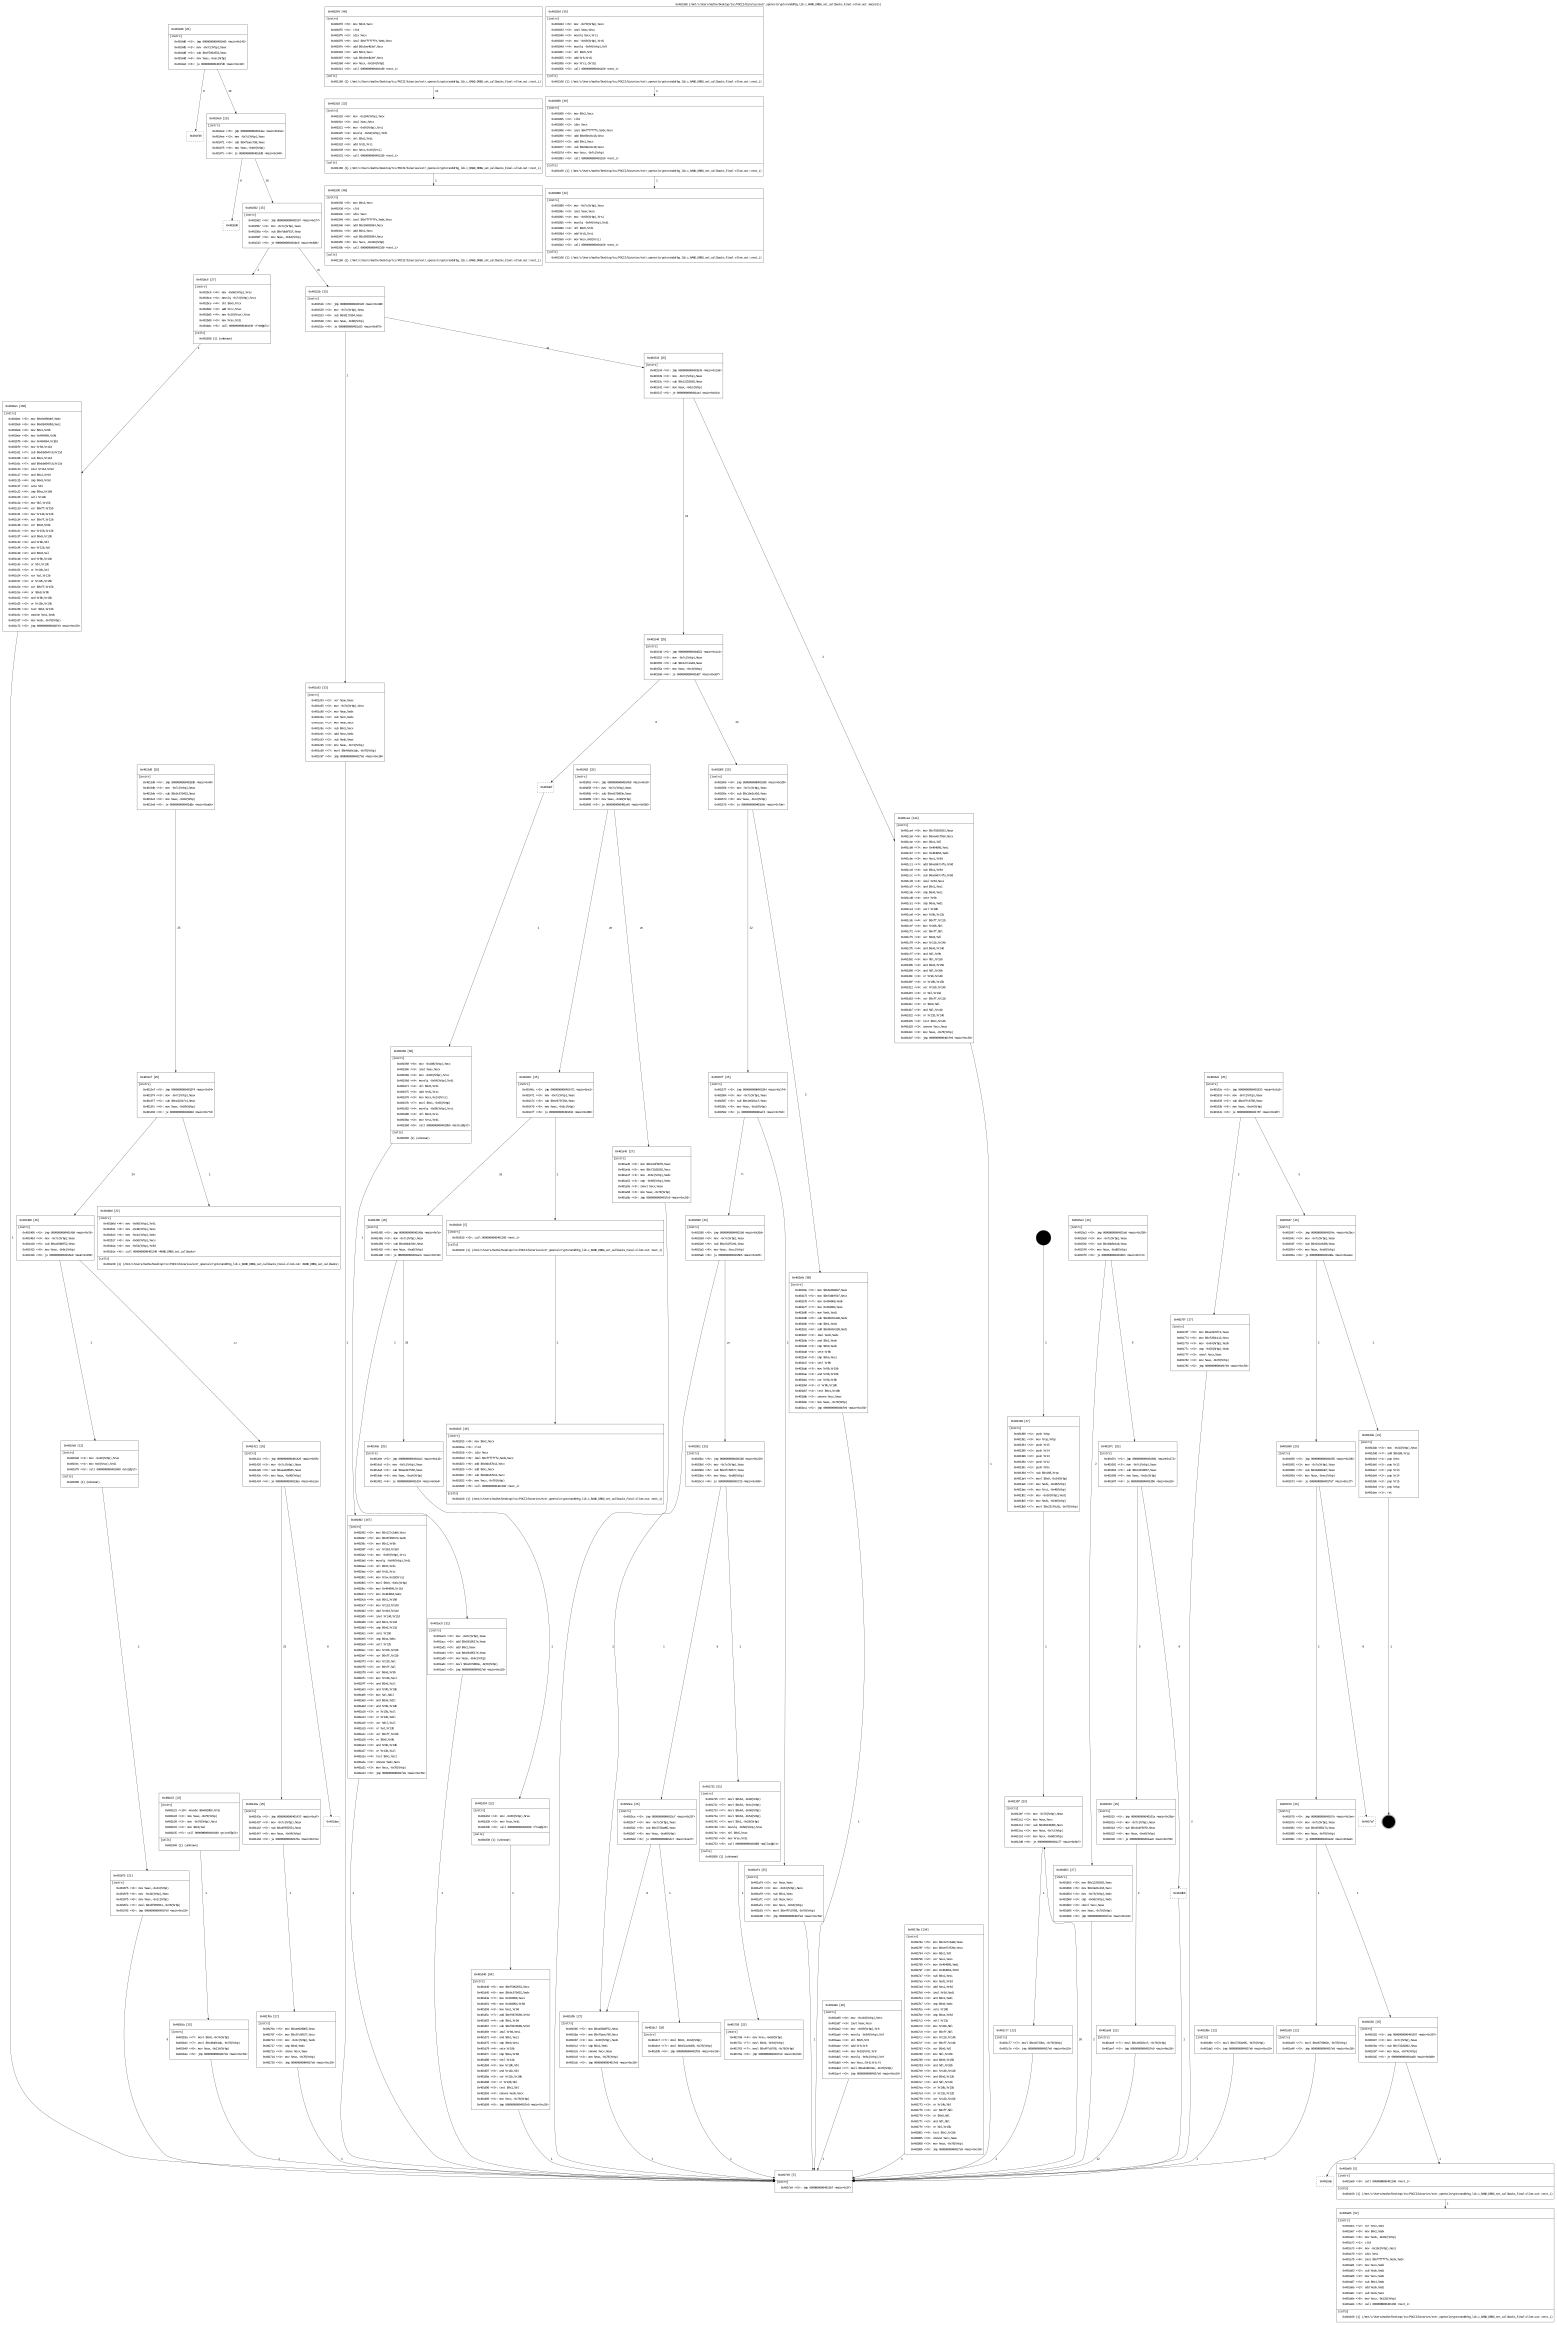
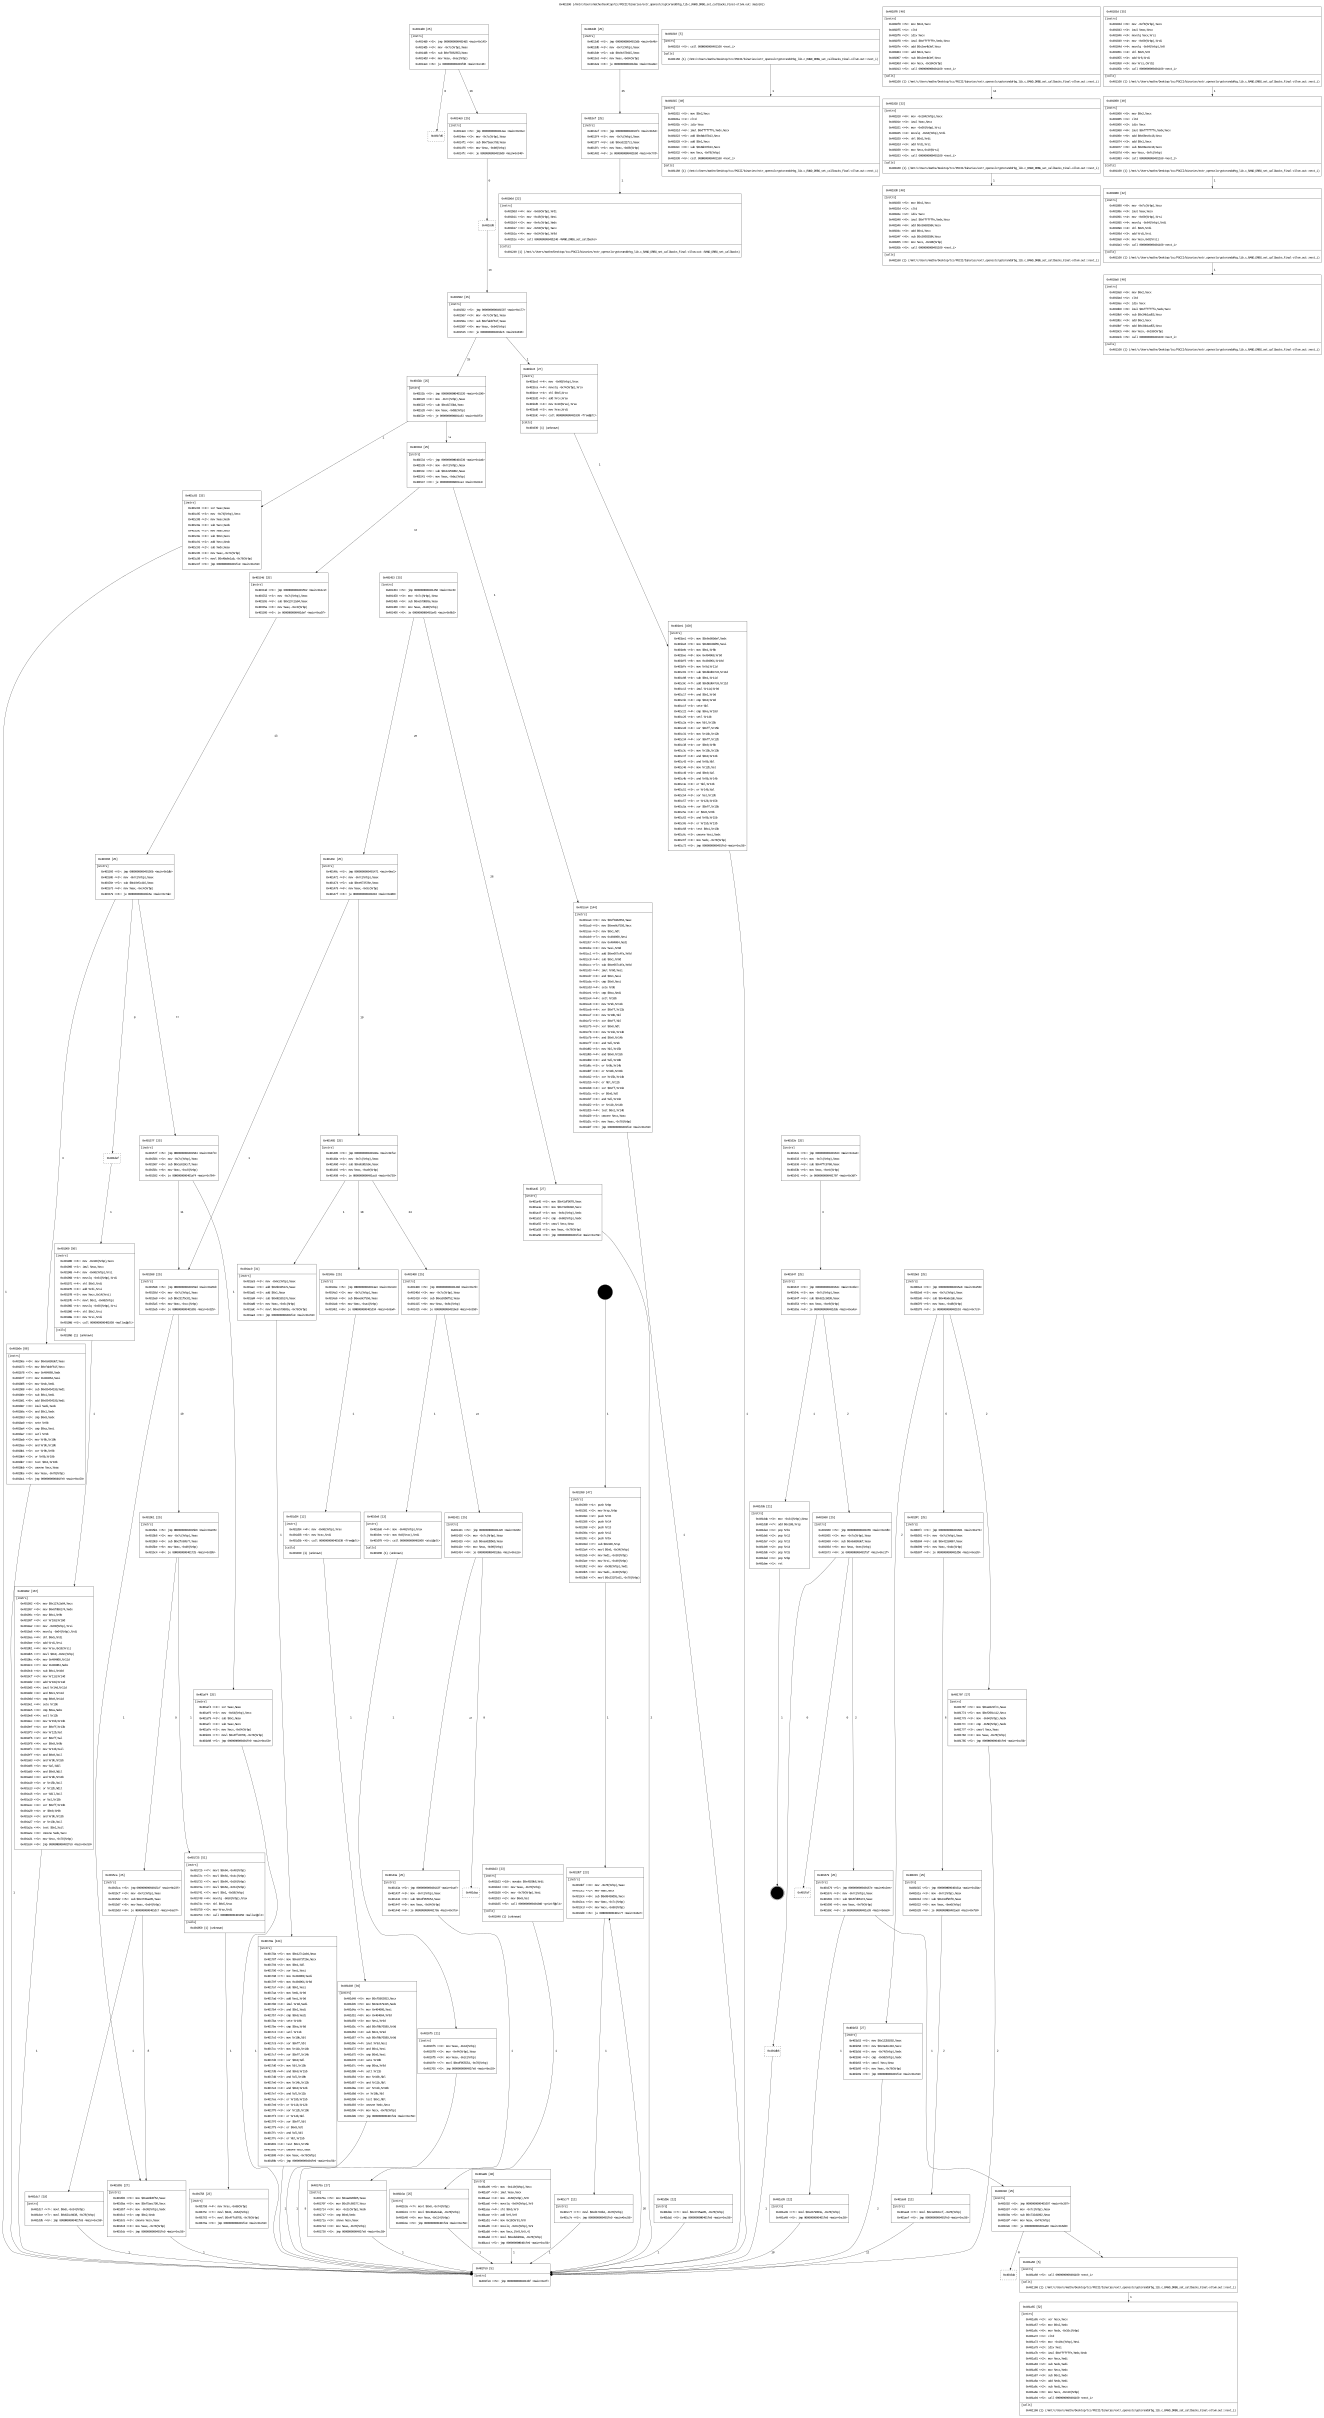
edge "0x4014e9 [25]" -> "0x401502 [25]": now "0x4016d0" -> "0x401502 [25]"
node "0x4018a8 [40]": added
edge "0x40154d [25]" -> "0x401def": now "0x401566 [25]" -> "0x401def"
edge "0x4013ef [25]" -> "0x401408 [25]": now "0x401485 [25]" -> "0x401408 [25]"
edge "0x40146c [25]" -> "0x401810 [5]": now "0x40146c [25]" -> "0x401598 [25]"
edge "0x40162e [25]" -> "0x40176f [27]": now "0x4015e3 [25]" -> "0x40176f [27]"
edge "0x4015fc [25]" -> "0x401db6": now "0x401660 [25]" -> "0x401db6"
edge "0x401ac9 [31]" -> "0x401fe9 [5]": now "0x401ac9 [31]" -> "0x40178a [134]"
edge "0x401a39 [12]" -> "0x401fe9 [5]": label " 1" -> " 10"
